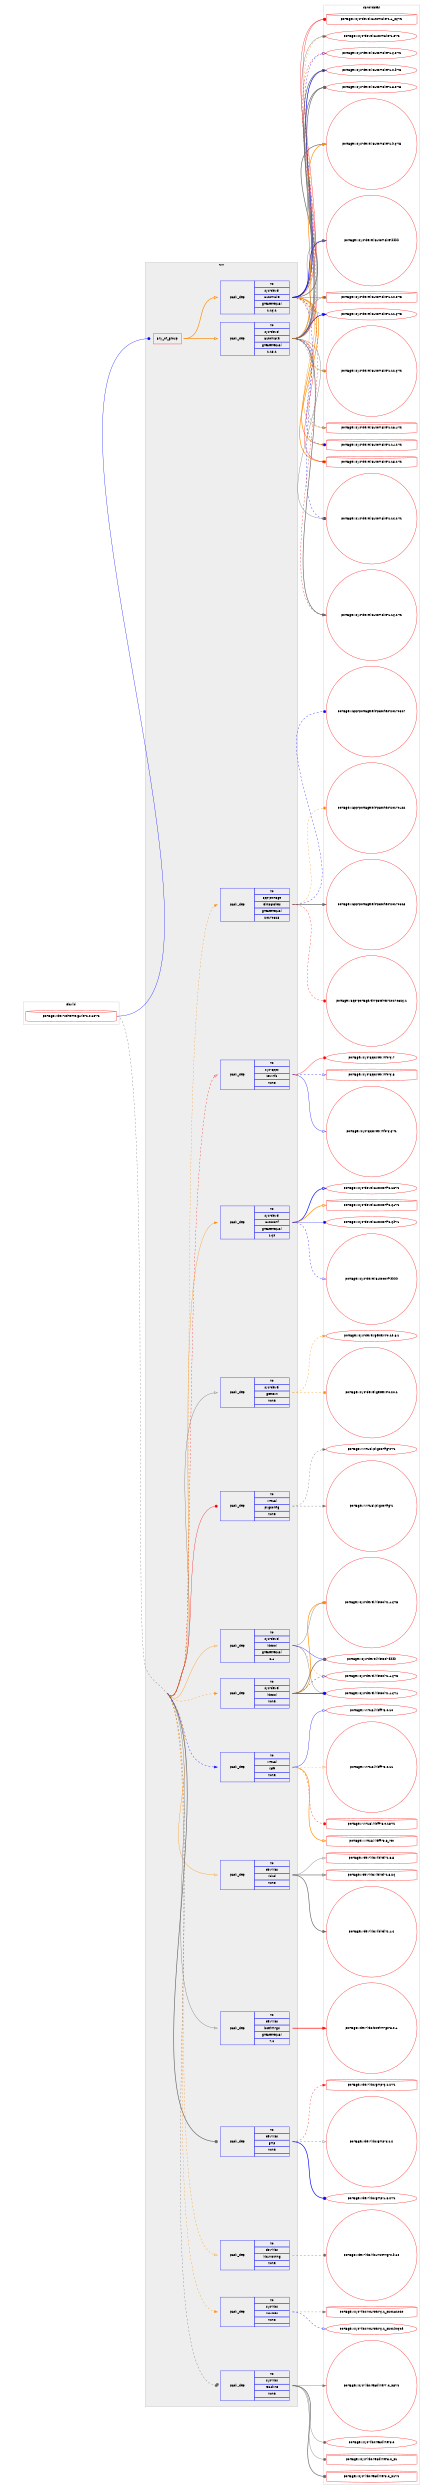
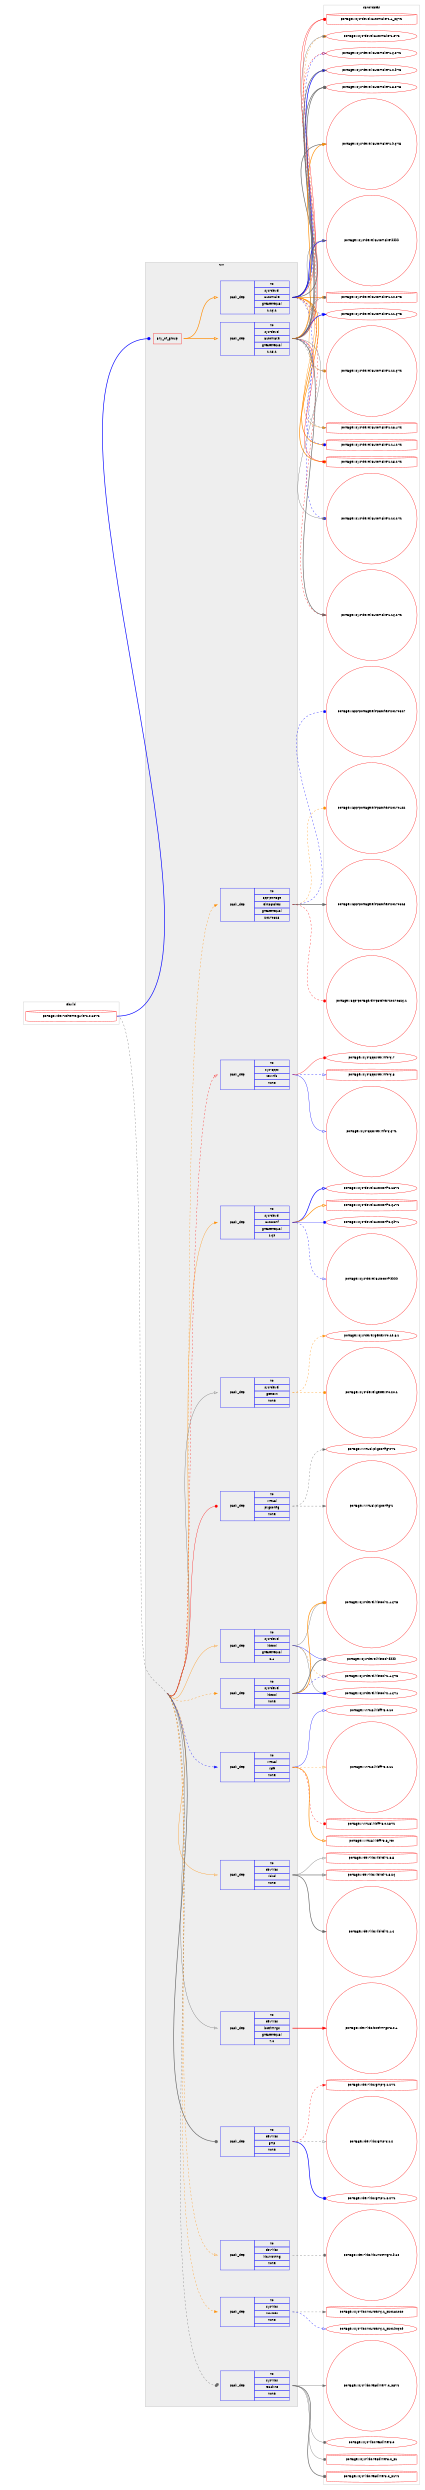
edge "portage://dev-scheme/guile-2.0.13-r2" -> "any_of_group": style solid -> bold
